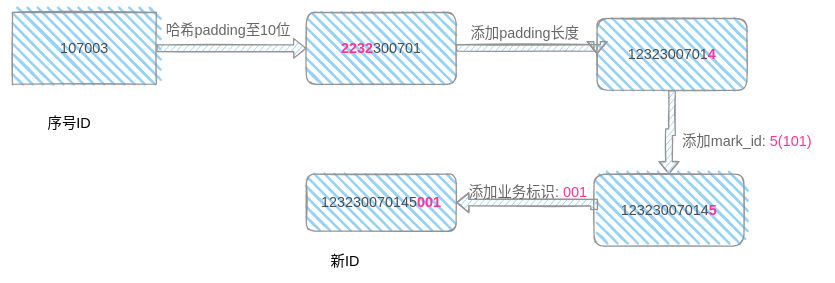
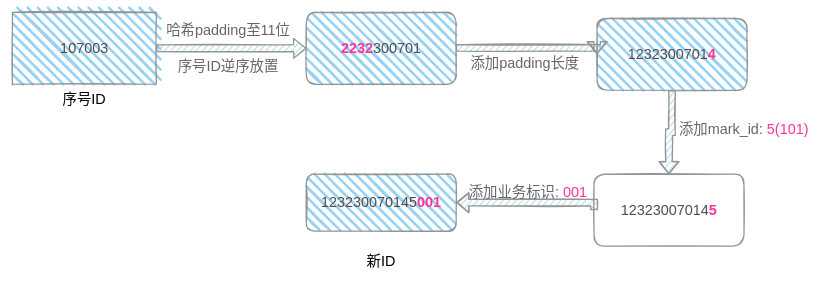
node "哈希padding至10位": label "哈希padding至10位" -> "哈希padding至11位"
node "添加padding长度": moved (525, 33) -> (525, 63)
node "序号ID逆序放置": added
node "序号ID": moved (69, 123) -> (84, 99)
node "添加mark_id: 5(101)": moved (747, 141) -> (744, 129)
node "123230070145": fillcolor #95d2f5 -> #ffffff
node "新ID": moved (345, 261) -> (381, 261)
